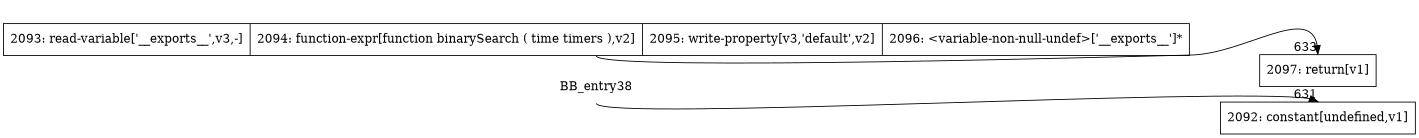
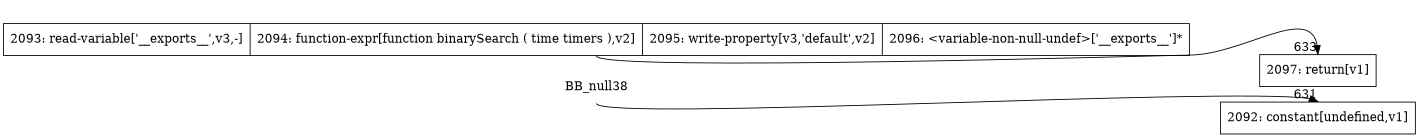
node "BB_entry38": label "BB_entry38" -> "BB_null38"
